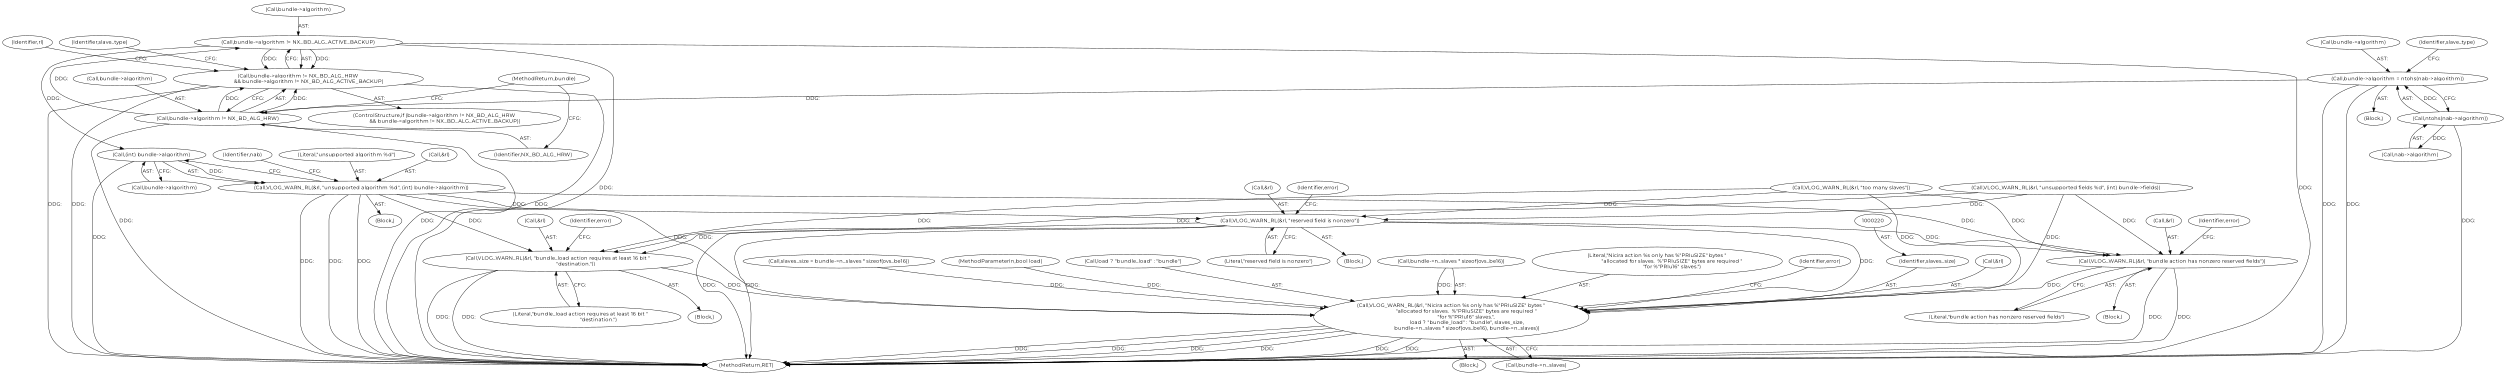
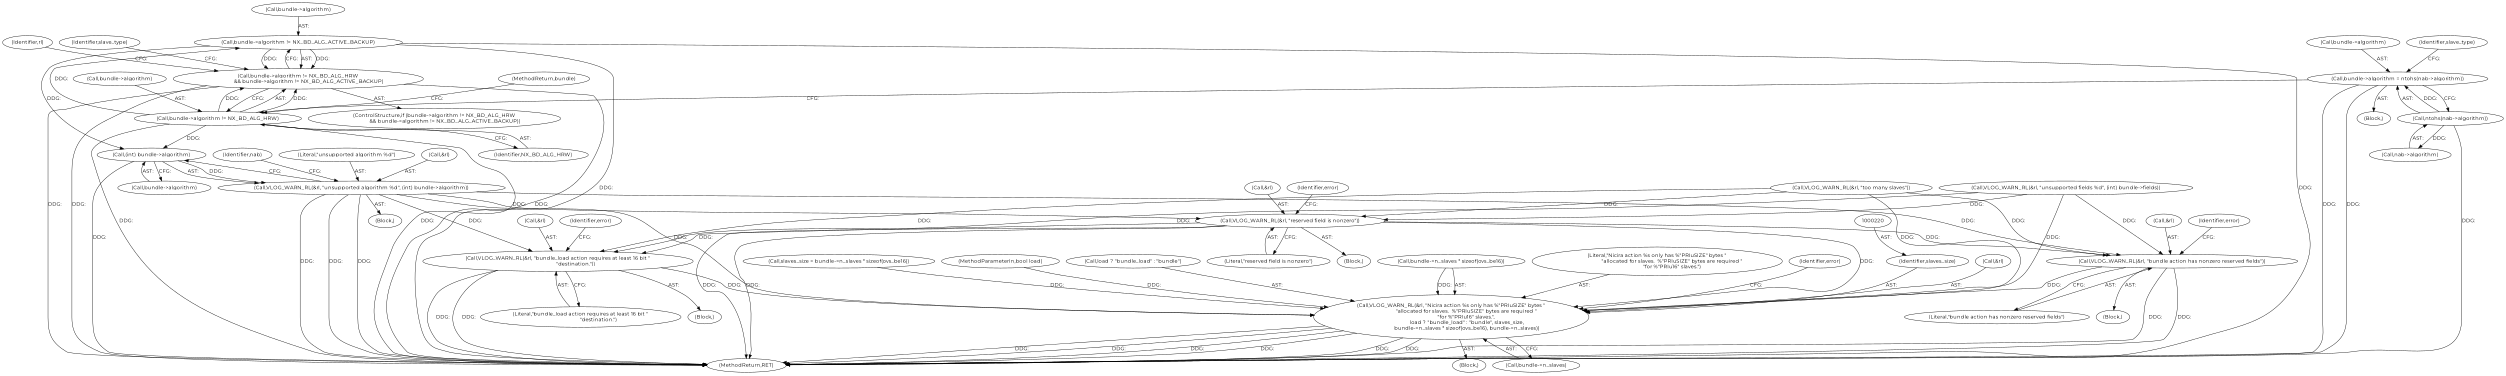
edge "(Call,bundle->algorithm = ntohs(nab->algorithm))" -> "(Call,bundle->algorithm != NX_BD_ALG_HRW)": label "DDG: " -> "CFG: "
edge "(MethodReturn,bundle)" -> "(Identifier,NX_BD_ALG_HRW)": now "(Call,bundle->algorithm != NX_BD_ALG_HRW)" -> "(Identifier,NX_BD_ALG_HRW)"
edge "(Call,bundle->algorithm != NX_BD_ALG_HRW)" -> "(Call,(int) bundle->algorithm)": added, label "DDG:"
